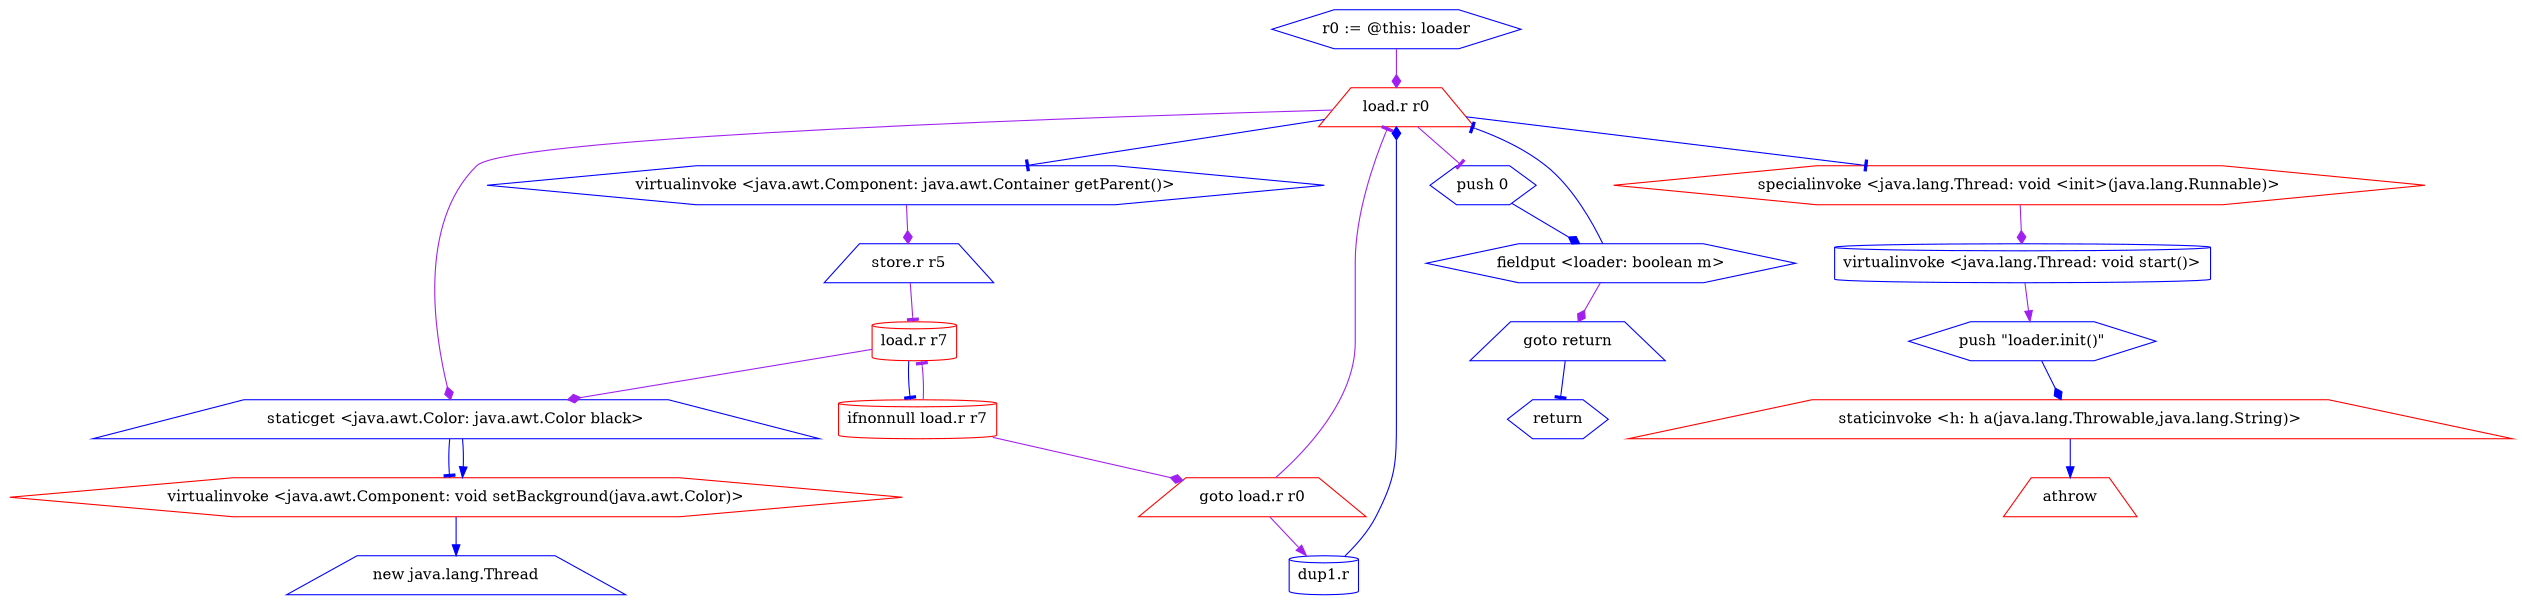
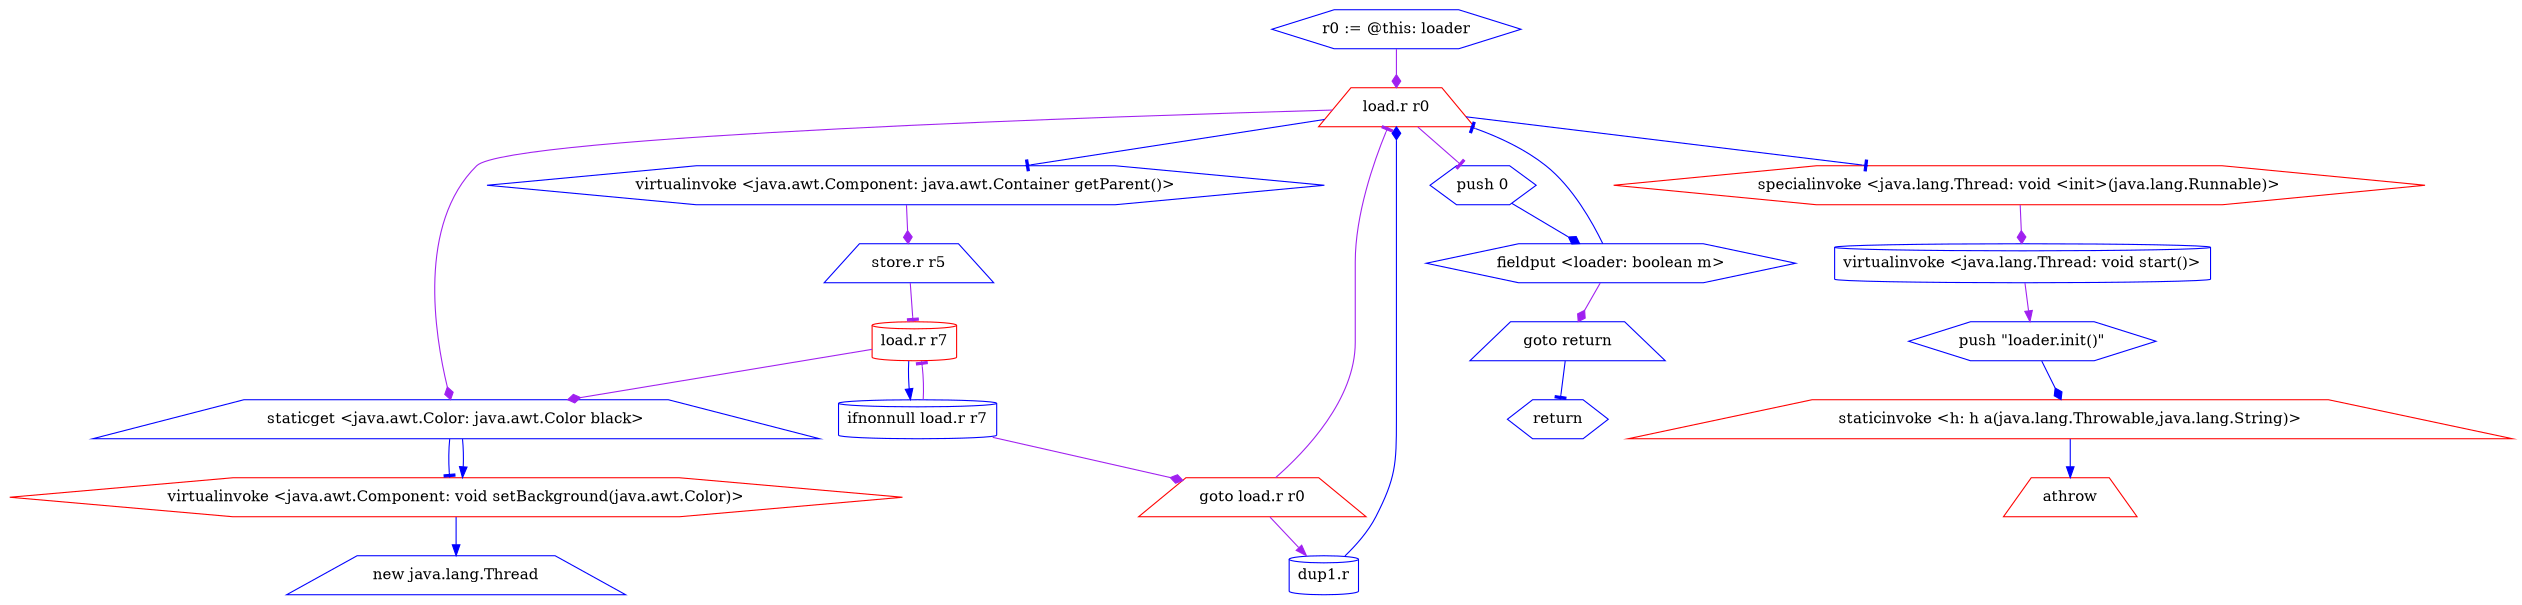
edge "load.r r7" -> "ifnonnull load.r r7": arrowhead tee -> normal
node "ifnonnull load.r r7": color red -> blue
